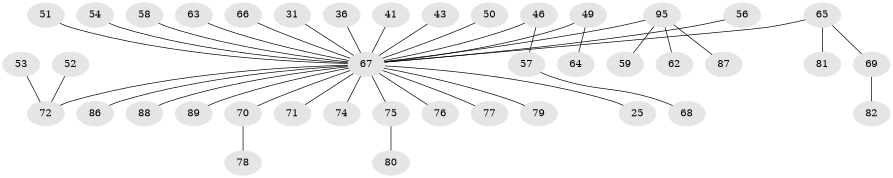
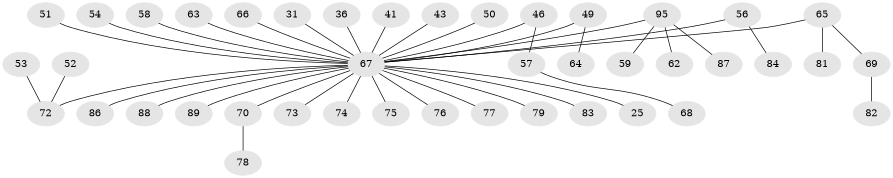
node "84": added
node "71": label "71" -> "73"
node "83": added
node "80": removed
